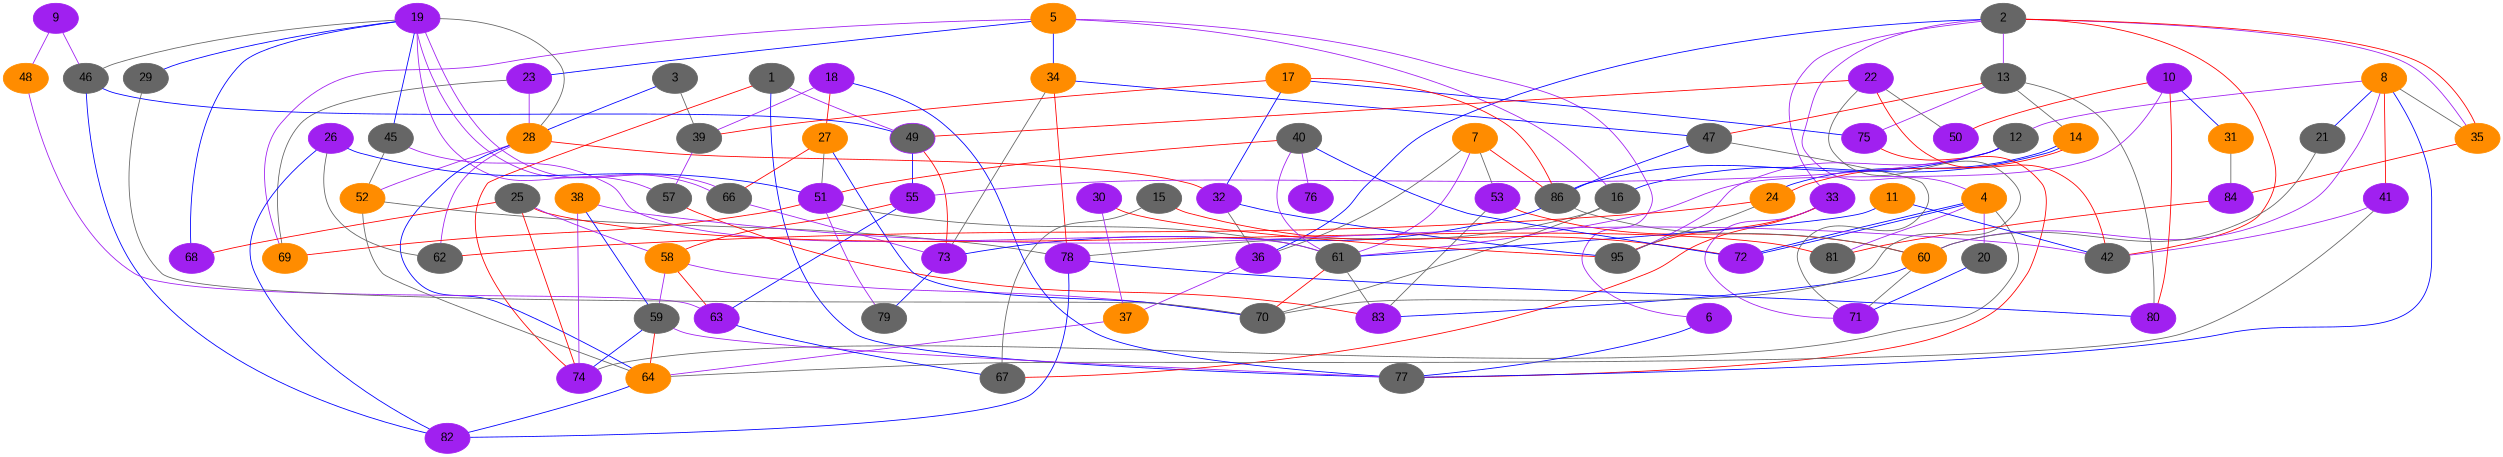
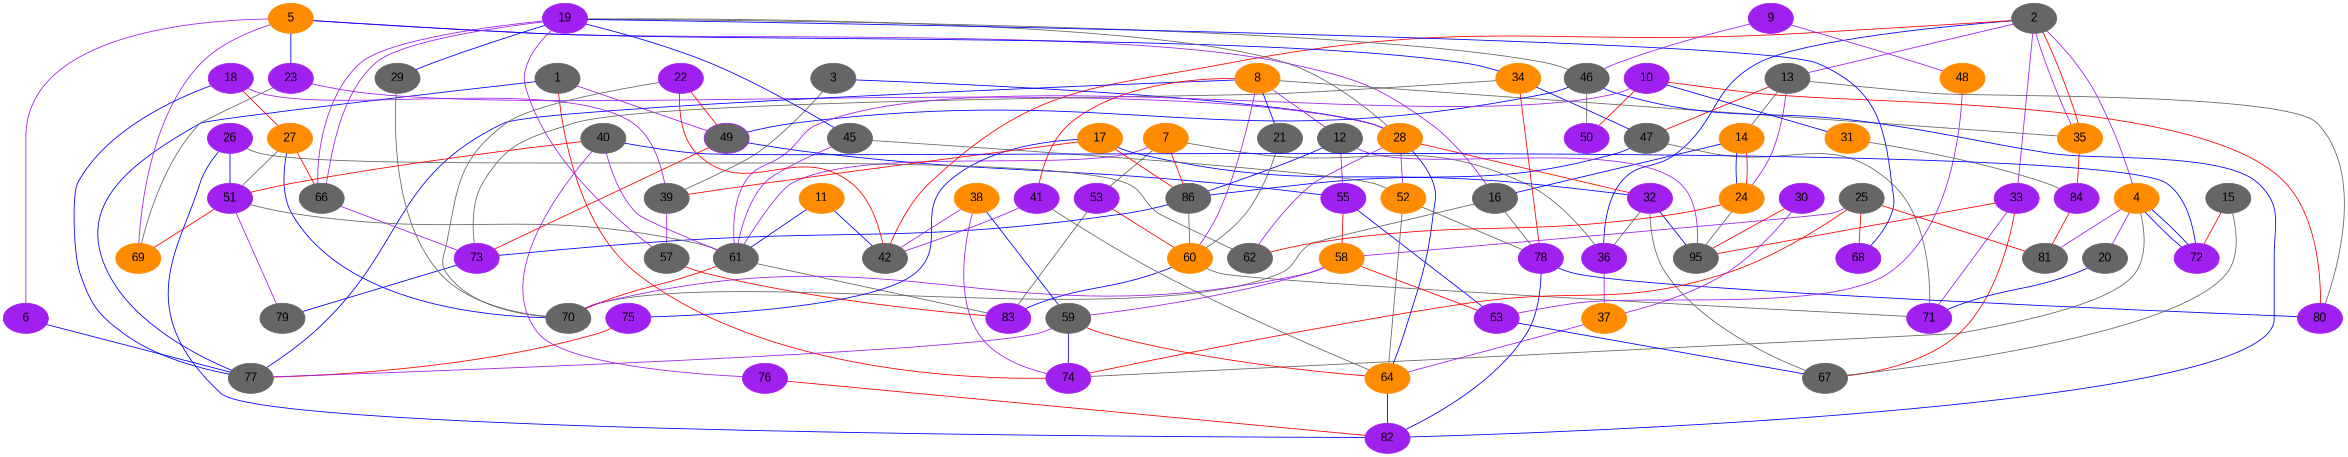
edge "22" -- "50": now "46" -- "50"
edge "13" -- "75": now "13" -- "24"
edge "32" -- "67": added
edge "76" -- "82": added
